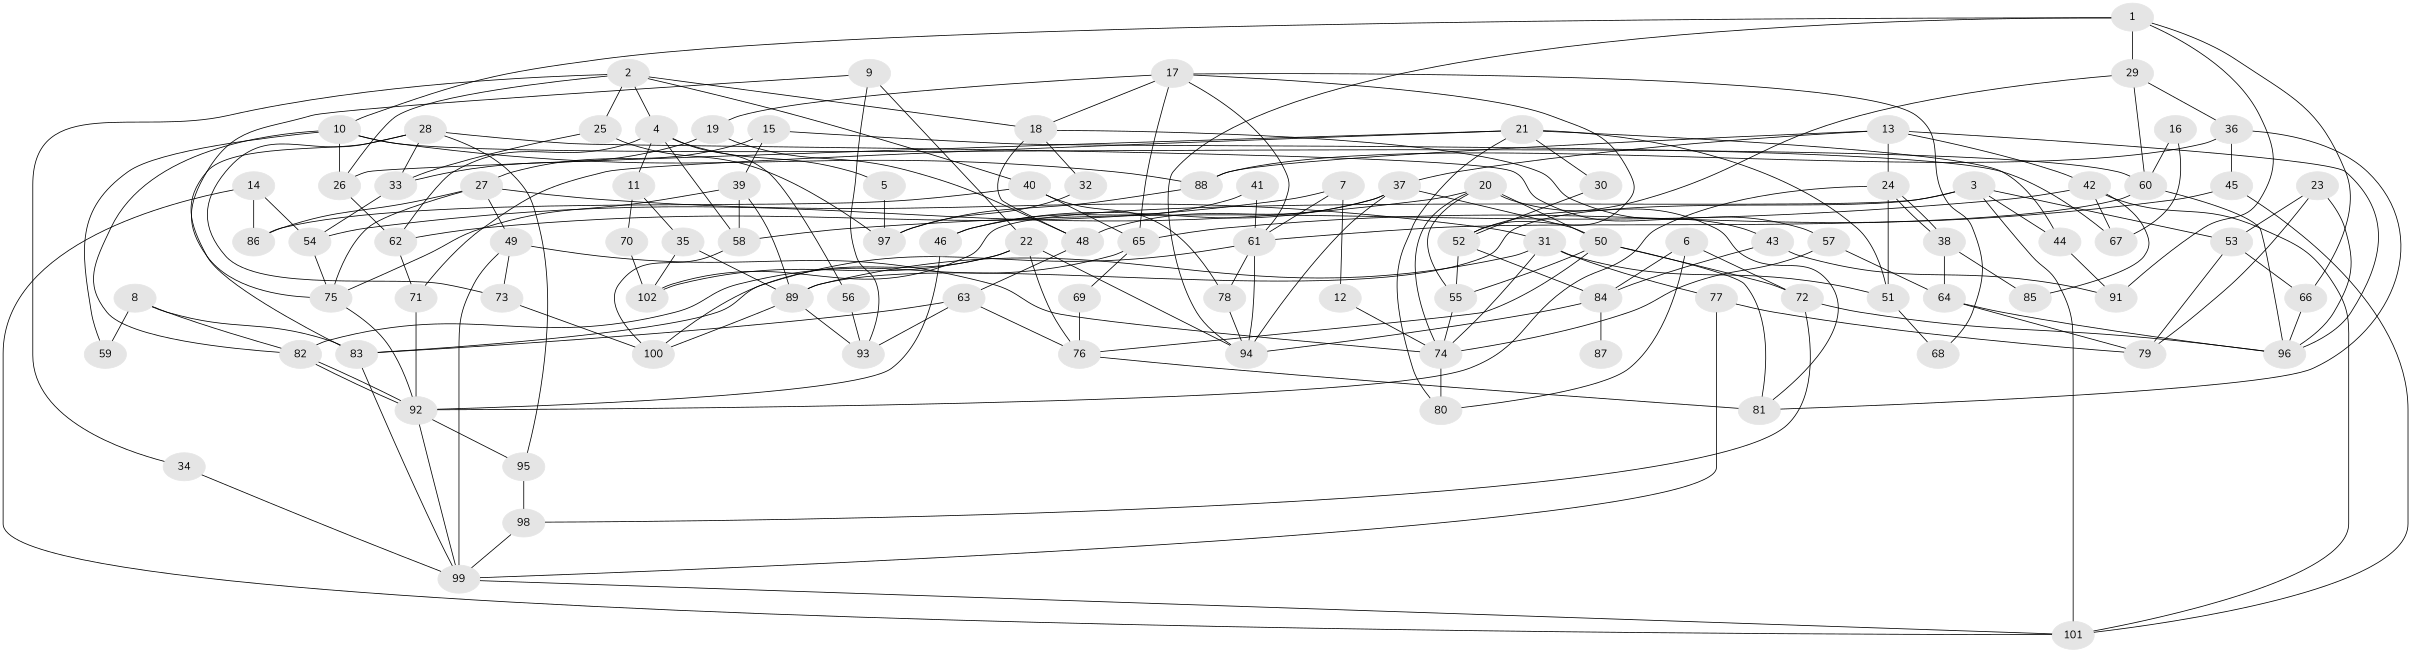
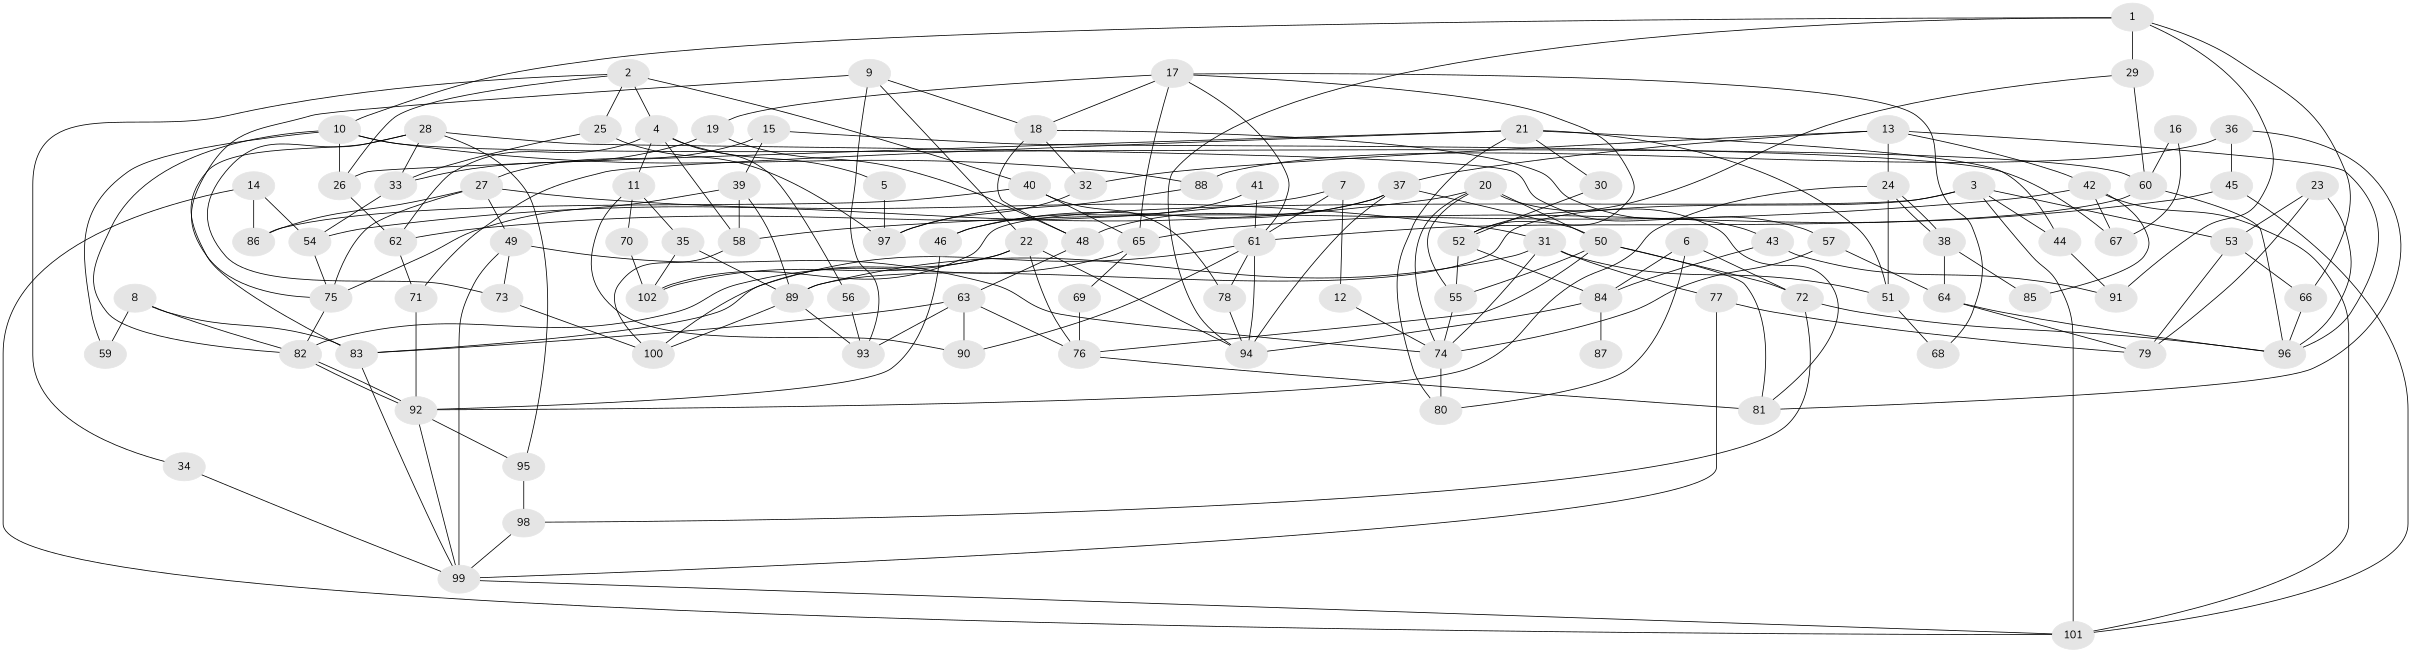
edge "29" -- "36": removed
edge "2" -- "18": now "9" -- "18"
edge "13" -- "88": now "13" -- "32"
edge "75" -- "92": now "75" -- "82"
node "90": added
